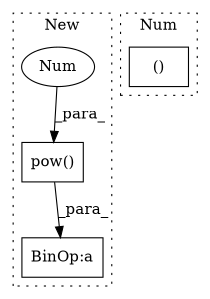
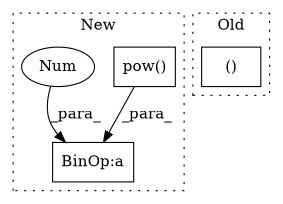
cluster "Num": label "Num" -> "Old"
edge "Num" -> "pow()": now "Num" -> "BinOp:a"
